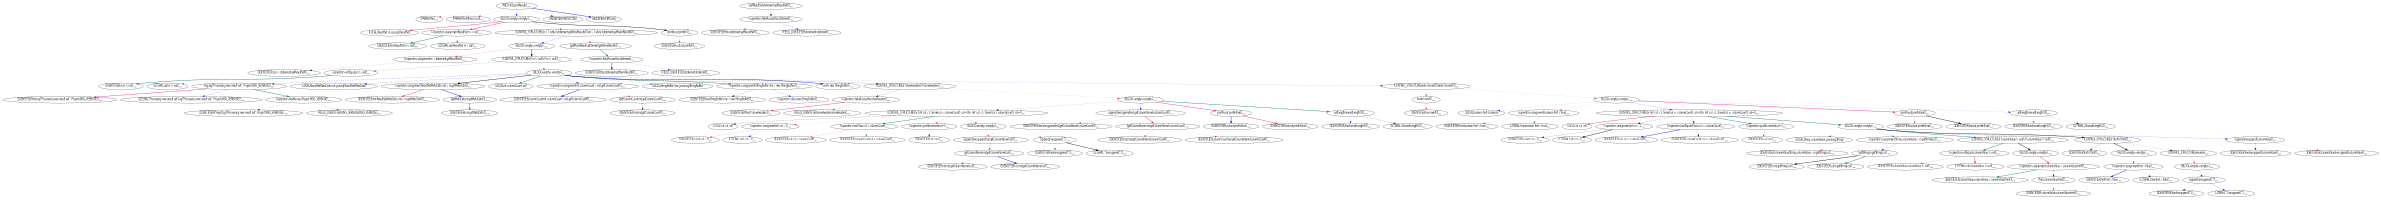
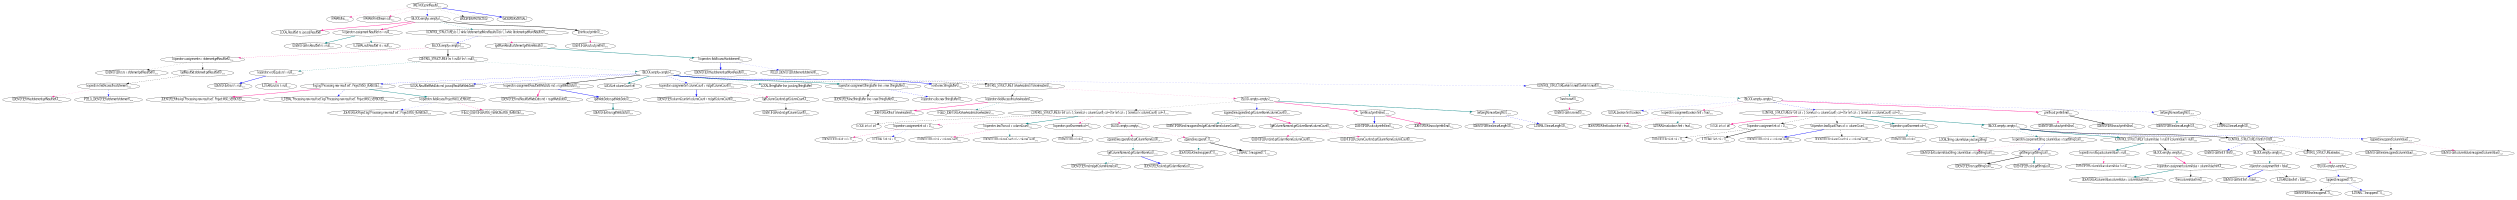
edge "(<operator>.assignment,rs = statement.getResultSet())" -> "(getResultSet,statement.getResultSet())": added
edge "(<operator>.notEquals,rs != null)" -> "(IDENTIFIER,rs,rs != null)": color teal -> blue
node "(LITERAL,null,columnValue != null)": removed
node "(IDENTIFIER,columnValue,columnValue.trim())": removed
